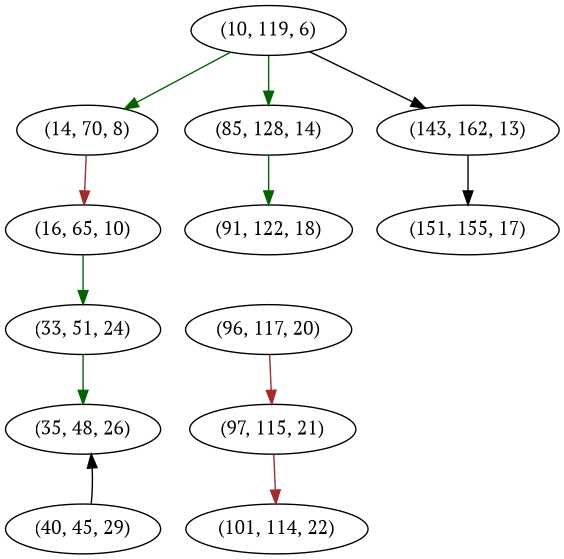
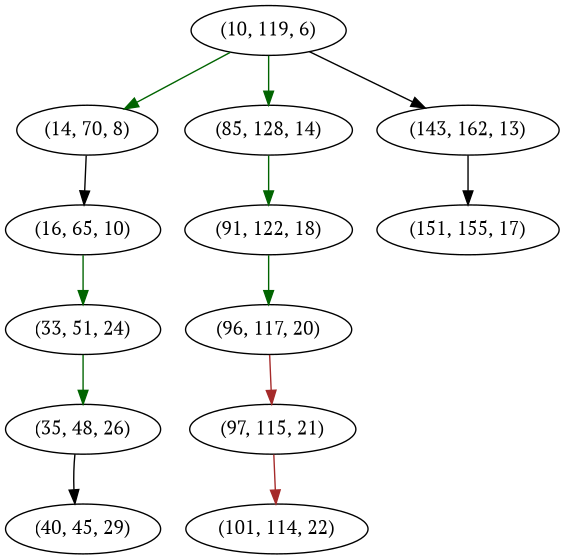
edge "(14, 70, 8)" -> "(16, 65, 10)": color brown -> black
edge "(91, 122, 18)" -> "(96, 117, 20)": added
edge "(40, 45, 29)" -> "(35, 48, 26)": reversed
